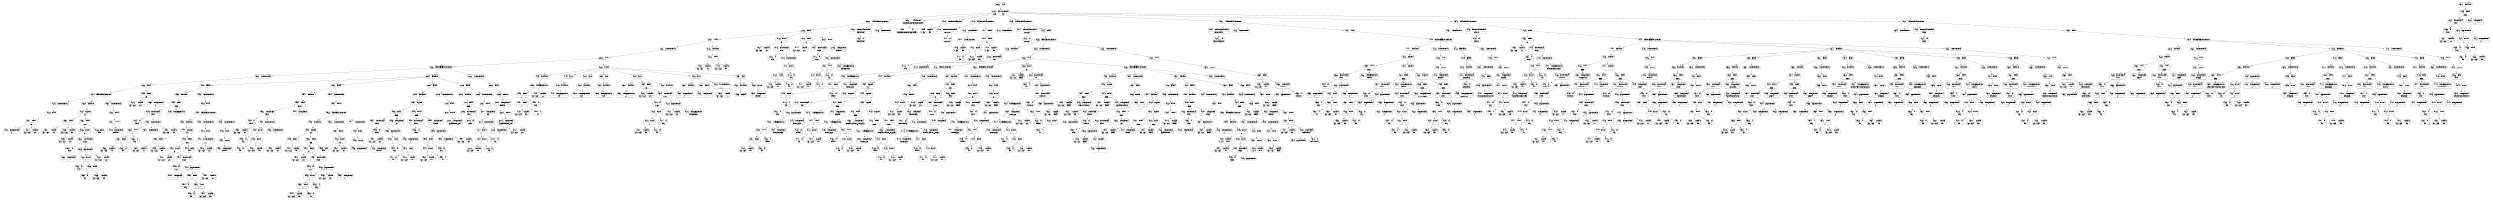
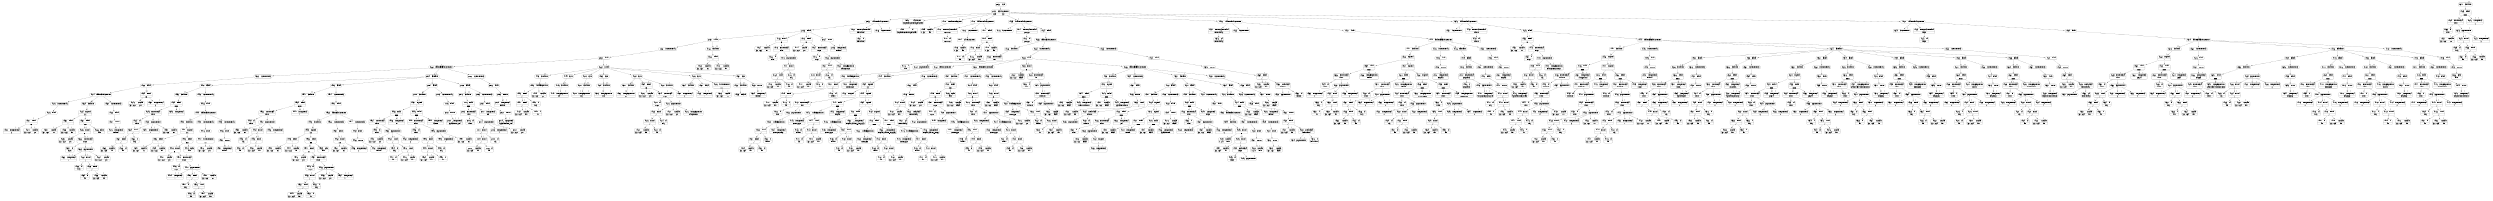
node "79346": text "text_or_imagevnd" -> "text_or_binary"
node "79336": text "unknown" -> "textxml"
node "79117": added
node "79895": text "StringExpression" -> "StringLiteral"
node "79392": removed
node "79224": added
node "79165": text "content-type" -> "content-xFF"
